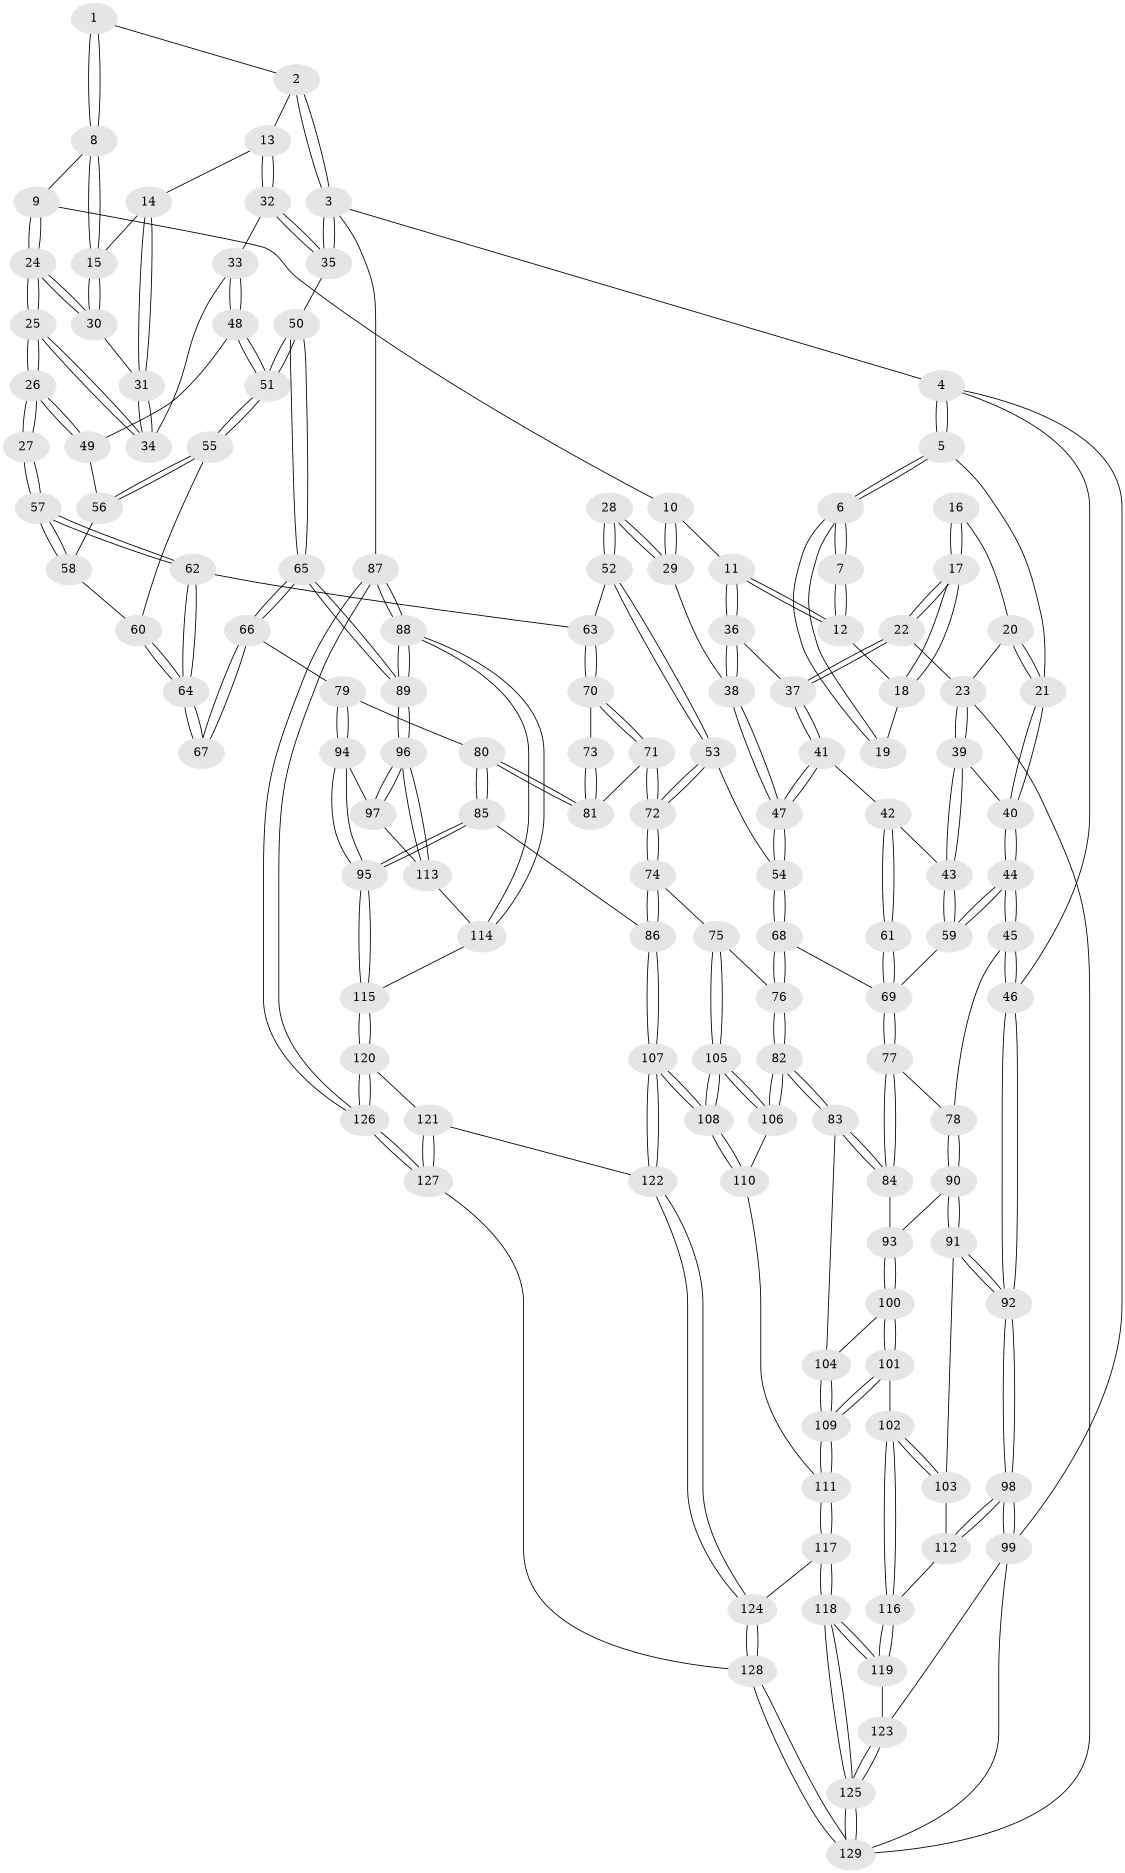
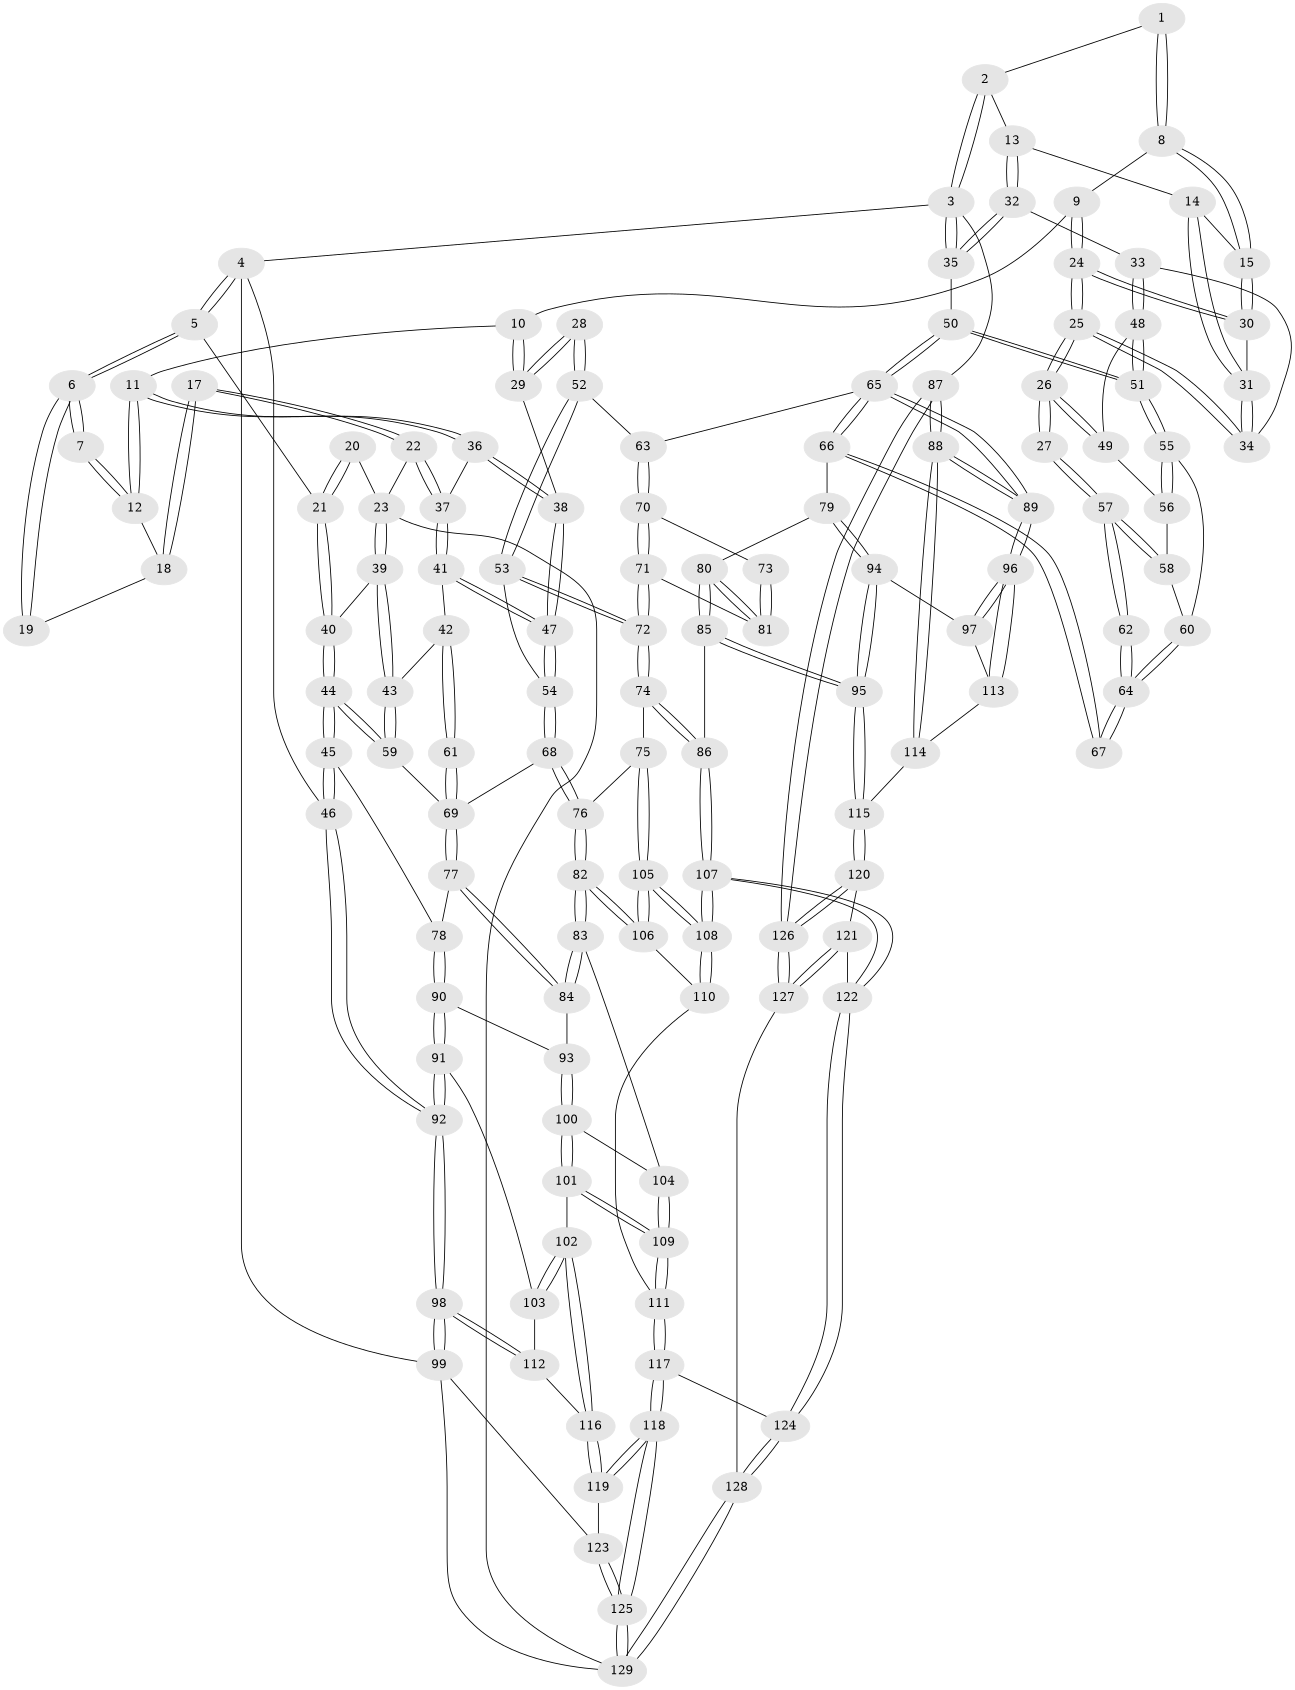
node "16": removed
edge "62" -- "63": now "65" -- "63"
